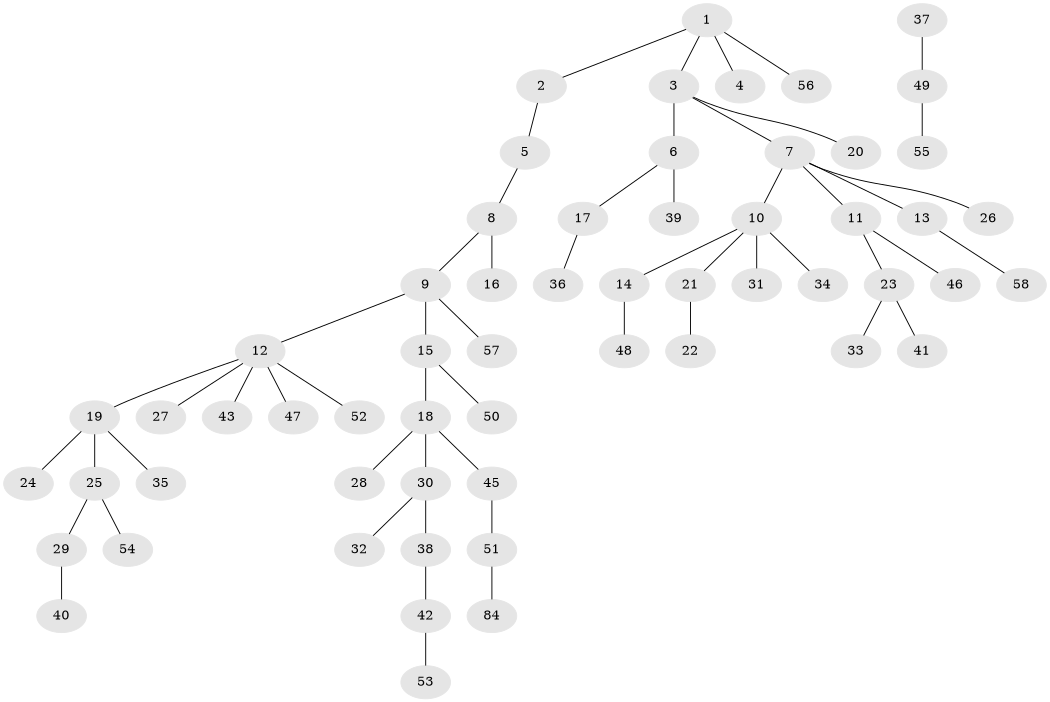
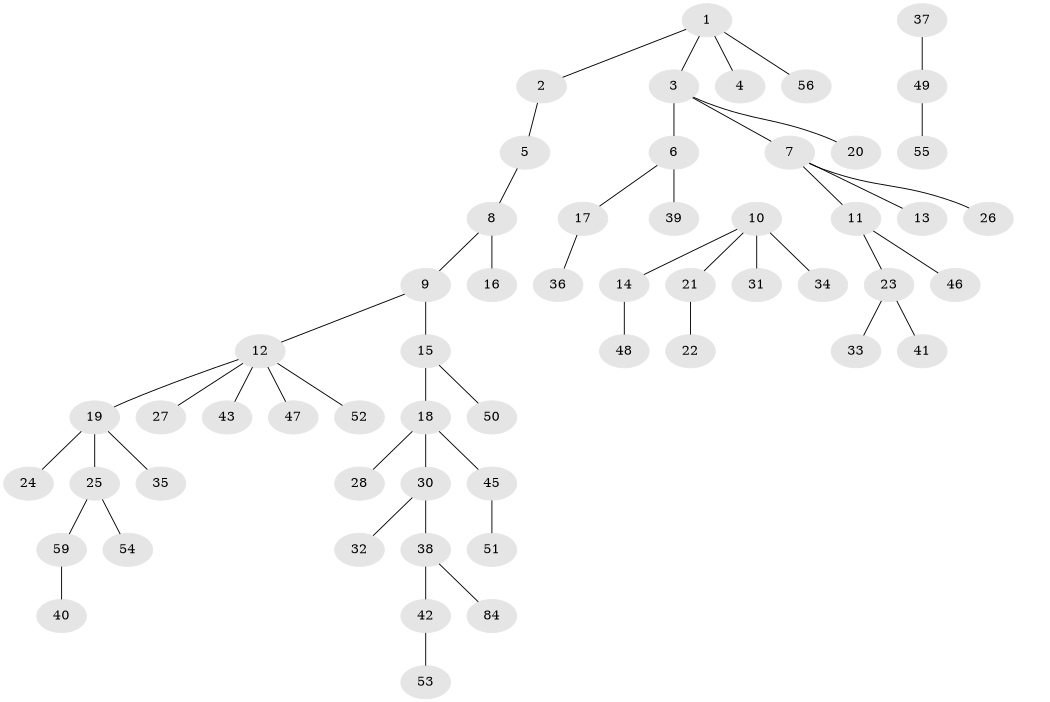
edge "7" -- "10": removed
node "58": removed
node "57": removed
node "29": label "29" -> "59"
edge "51" -- "84": now "38" -- "84"
